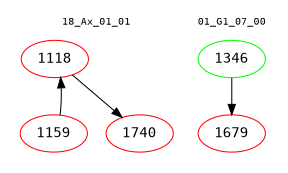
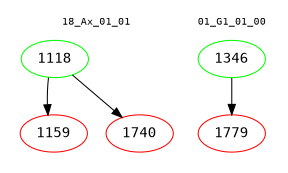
cluster "01_G1_07_00": label "01_G1_07_00" -> "01_G1_01_00"
node "1118": color red -> green
edge "1159" -> "1118": reversed
node "1679": label "1679" -> "1779"
